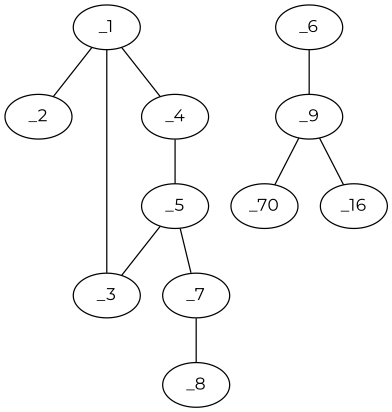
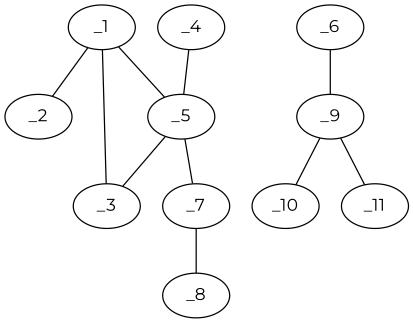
edge "_1" -- "_4": now "_1" -- "_5"
node "_70": label "_70" -> "_10"
node "_16": label "_16" -> "_11"
